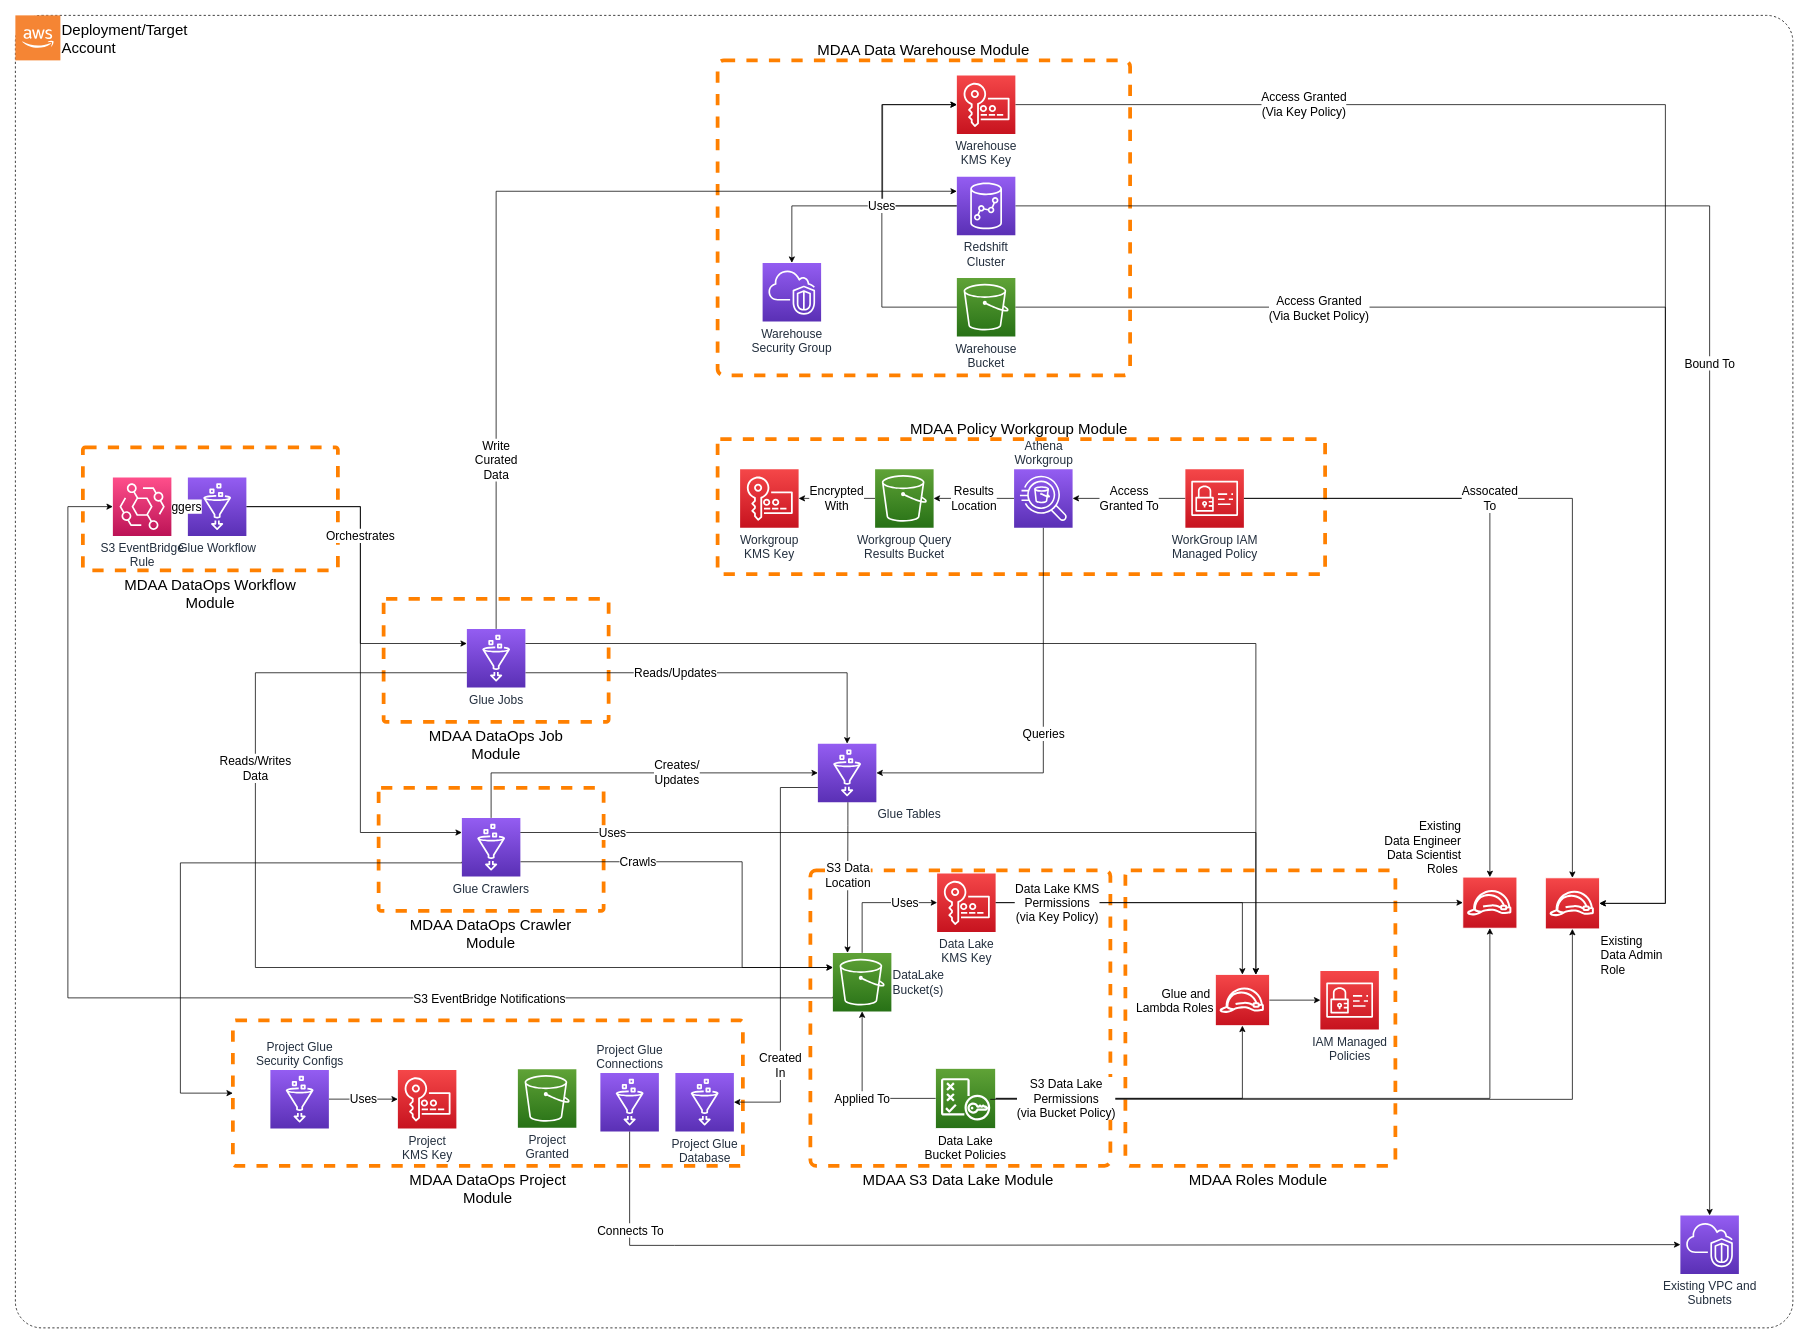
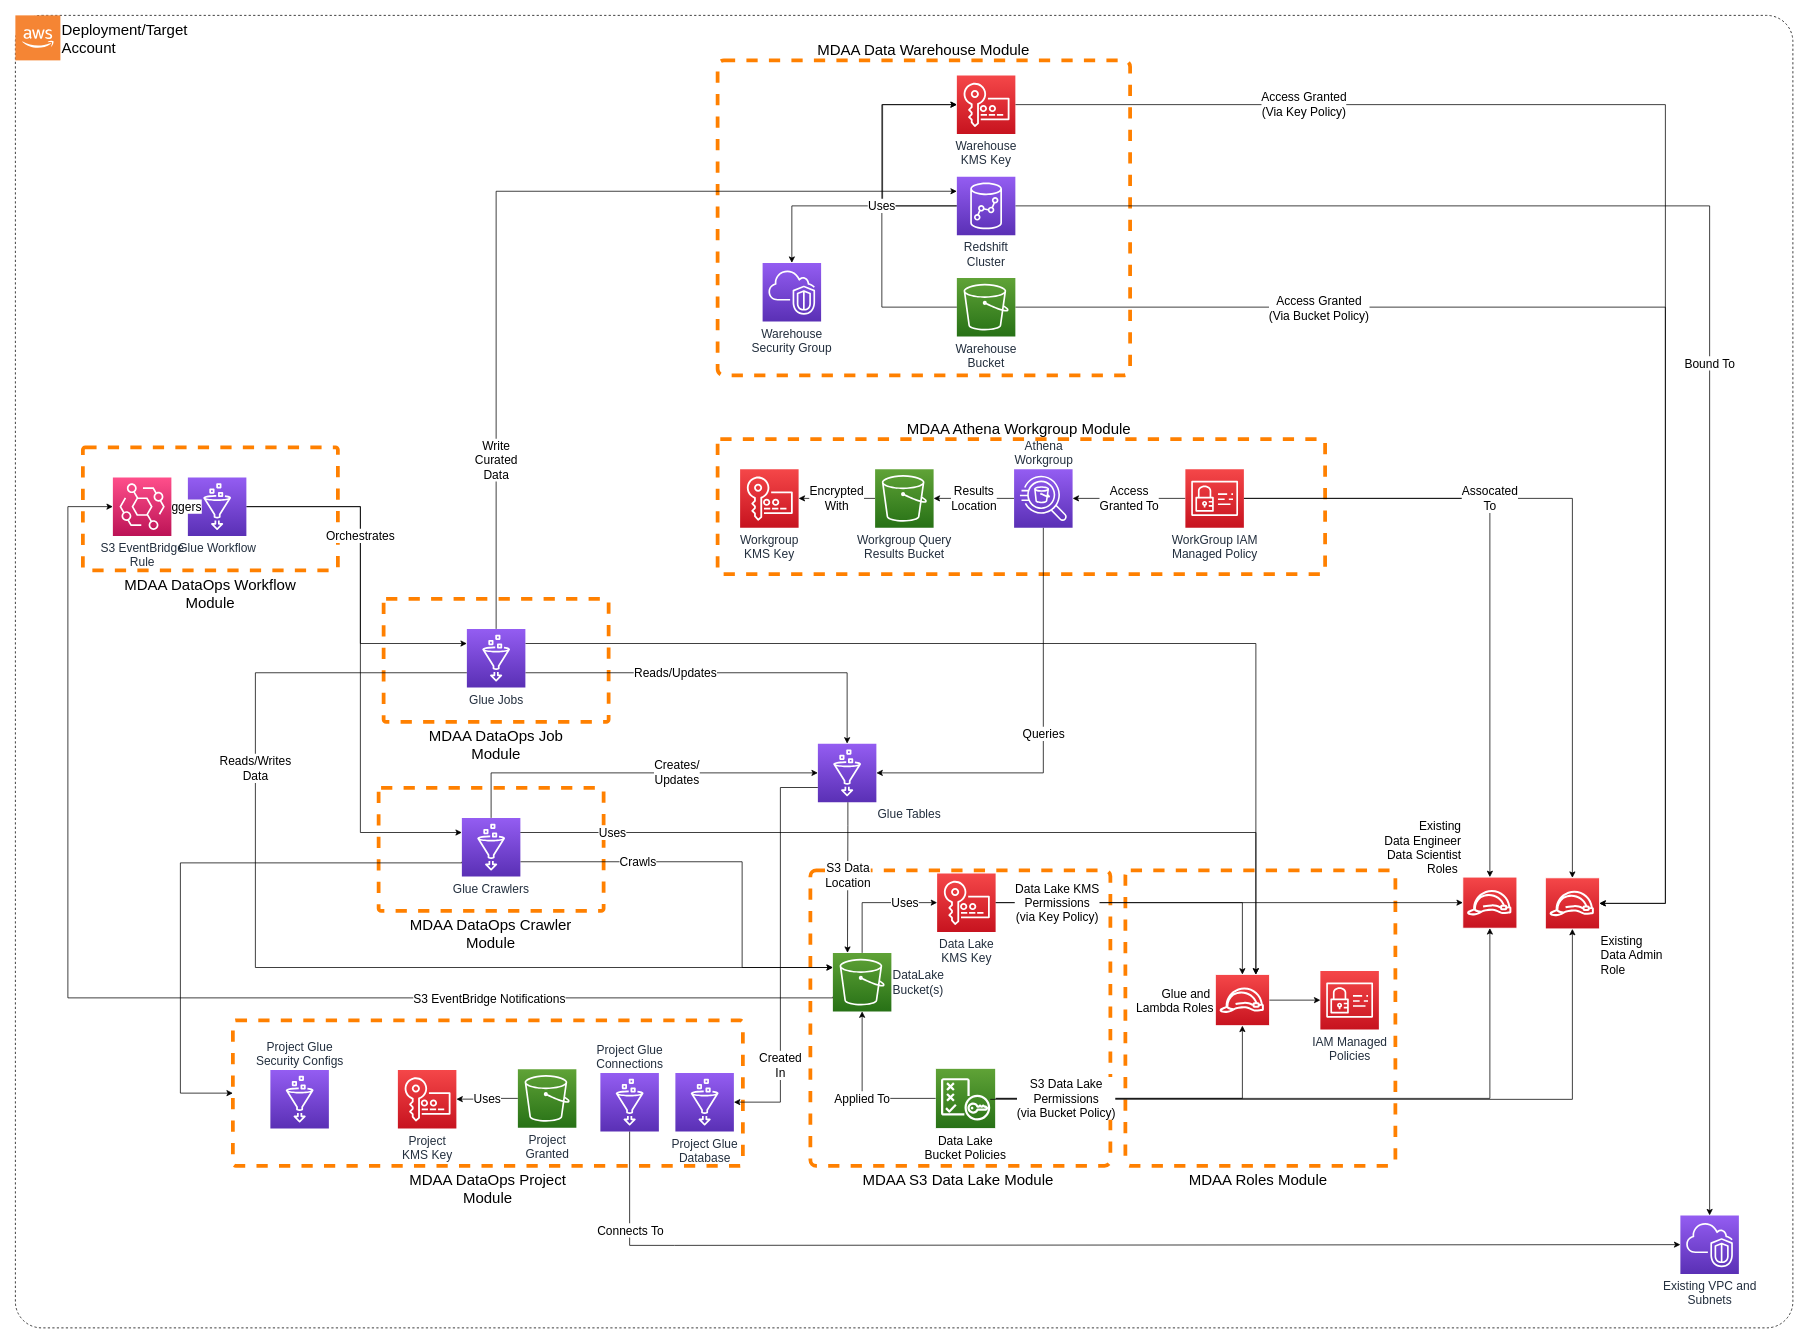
node "MDAA Policy Workgroup Module": label "MDAA Policy Workgroup Module" -> "MDAA Athena Workgroup Module"
edge "Project Granted" -> "ProjectKMS Key": added, label "Uses"
edge "Project Glue Security Configs" -> "ProjectKMS Key": removed, label "Uses"
